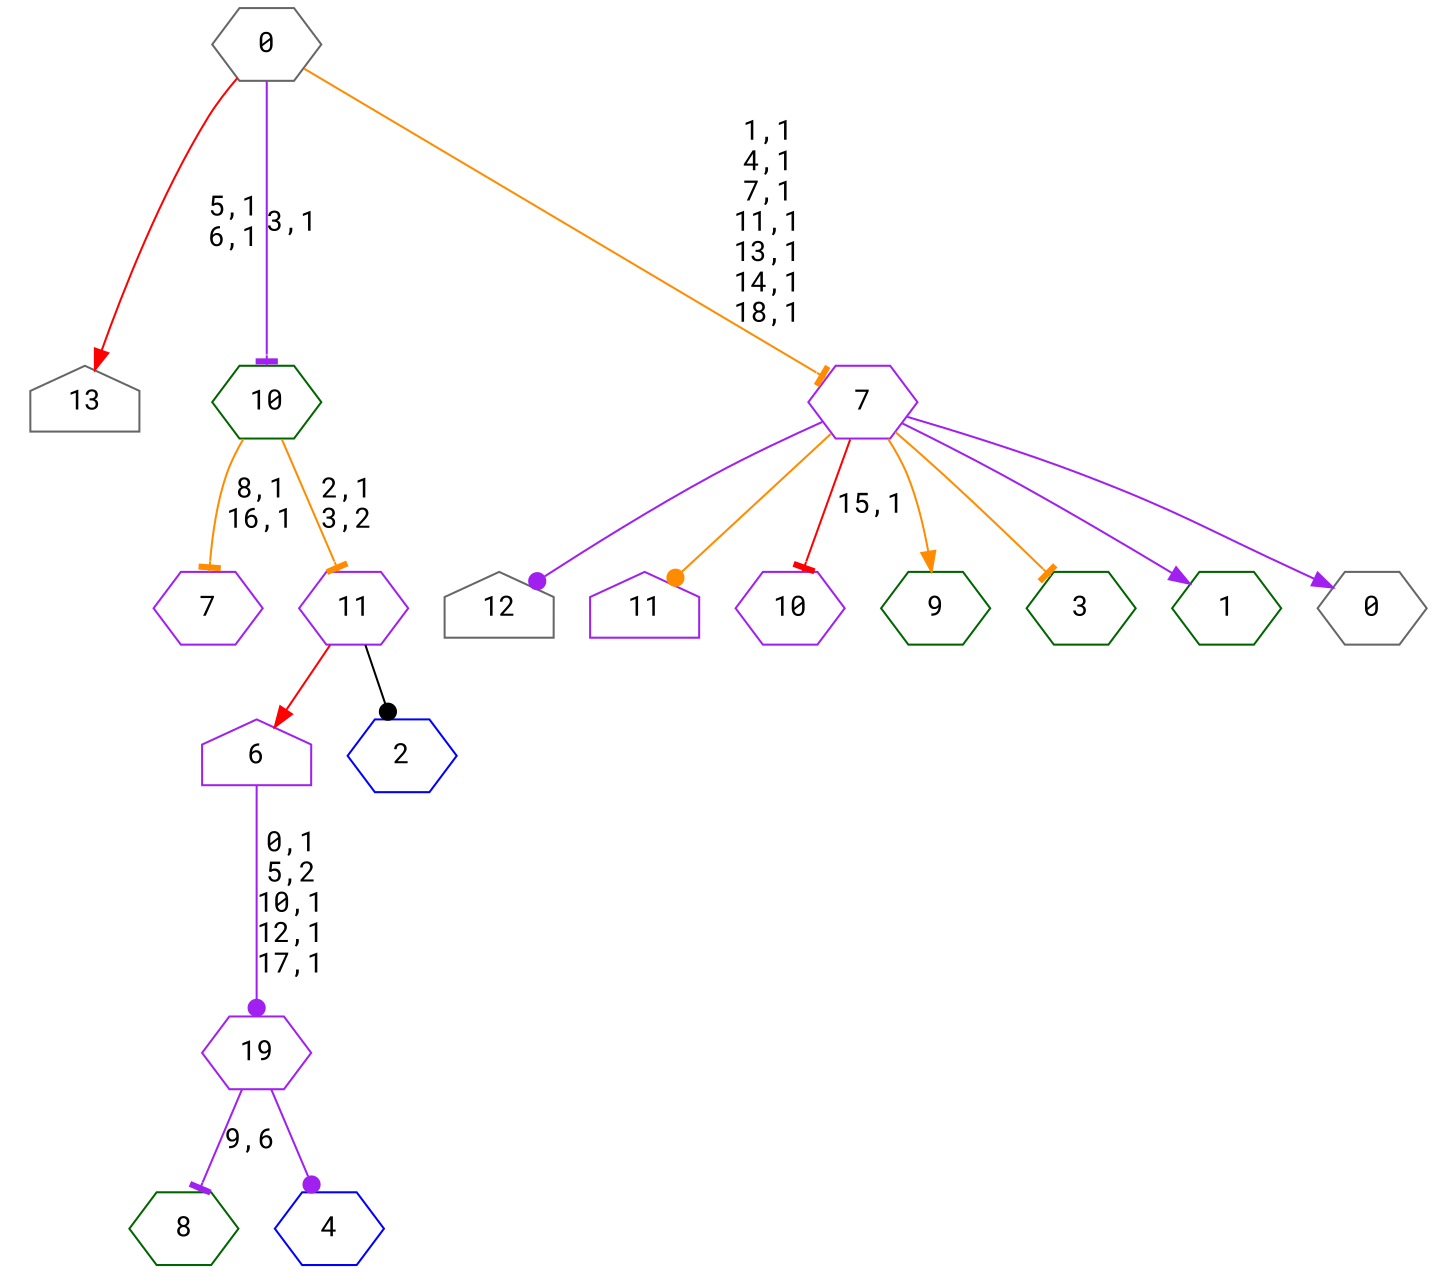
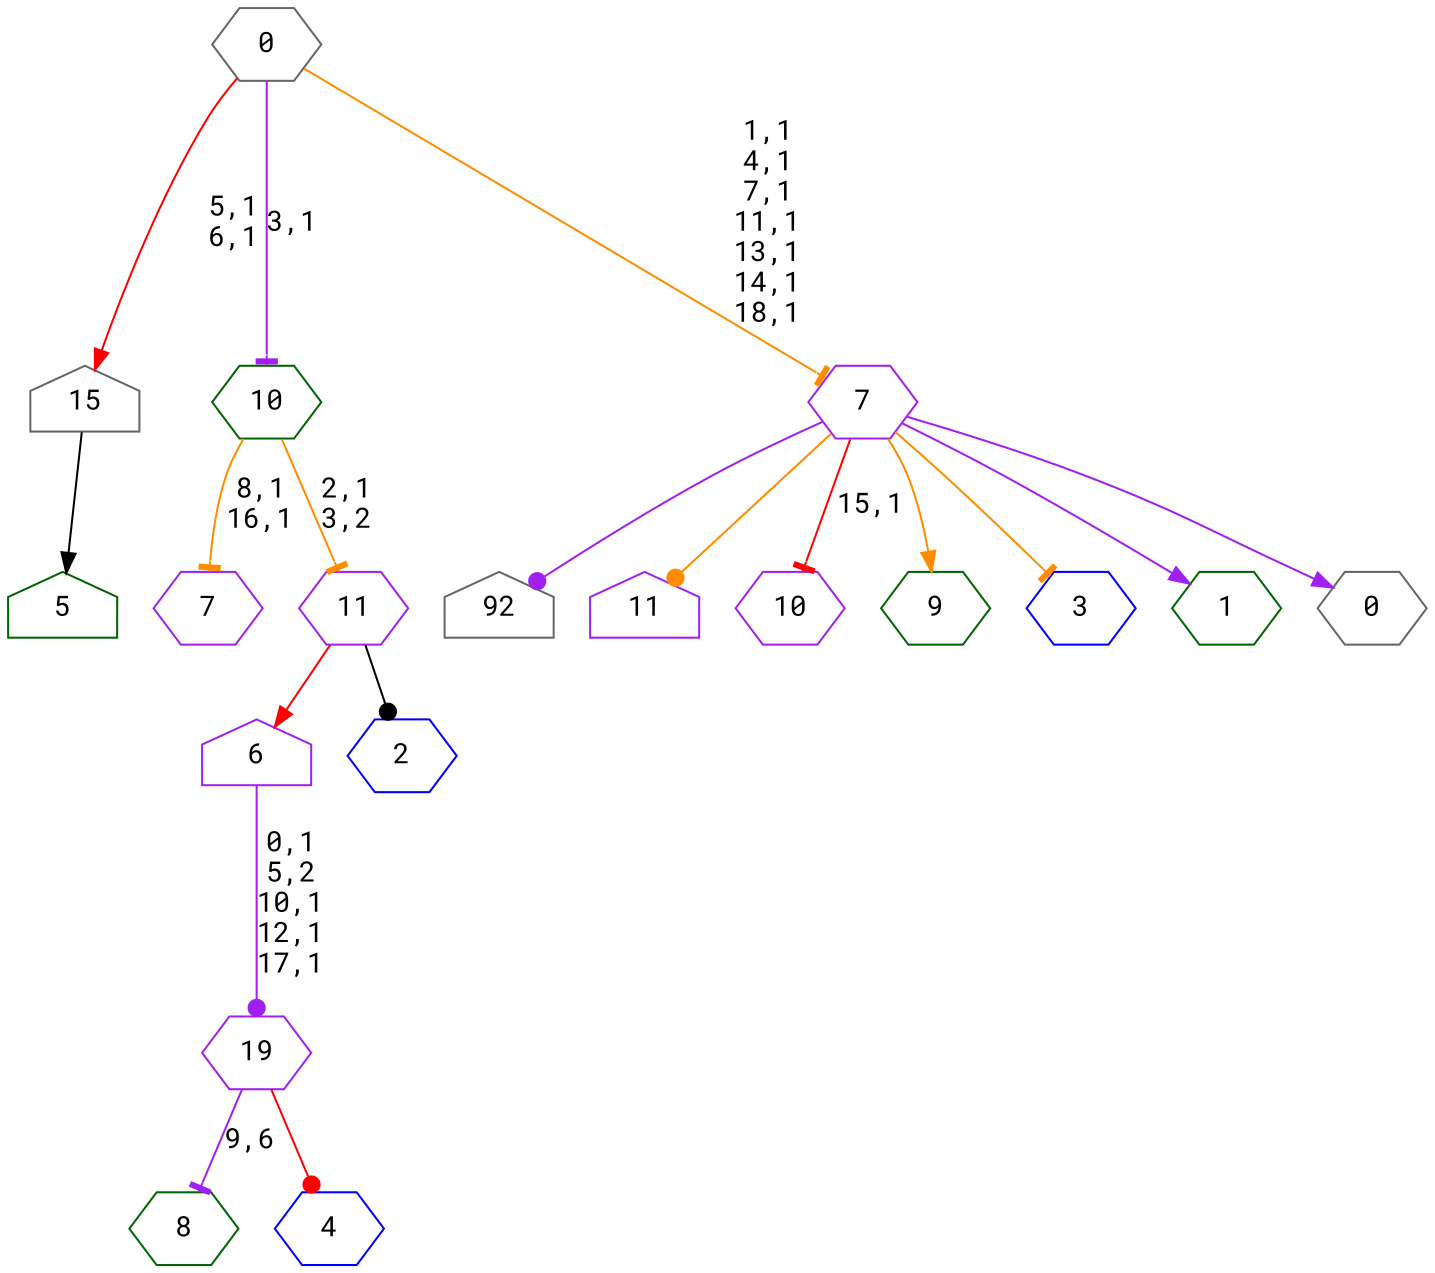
node "13": label "13" -> "15"
node "5": added
node "12": label "12" -> "92"
node "3": color darkgreen -> blue
edge "19" -> "4": color purple -> red
